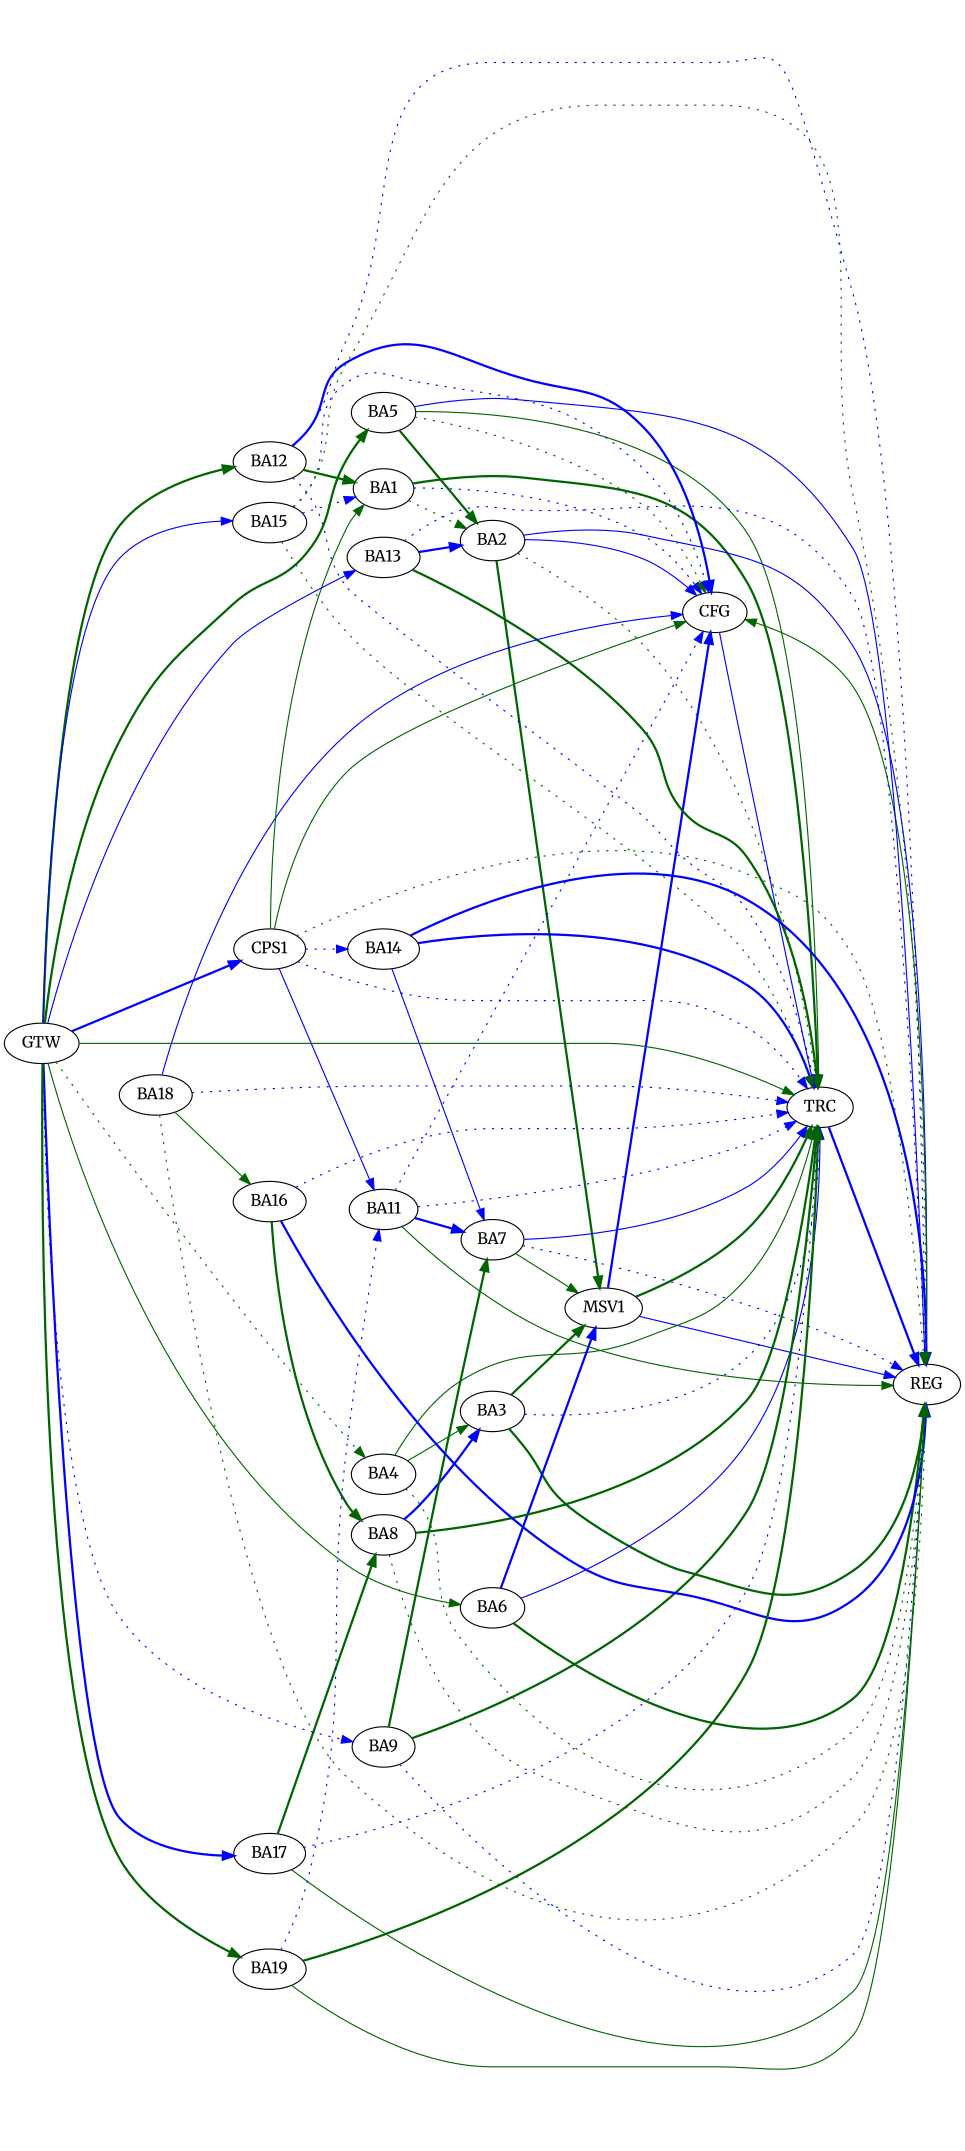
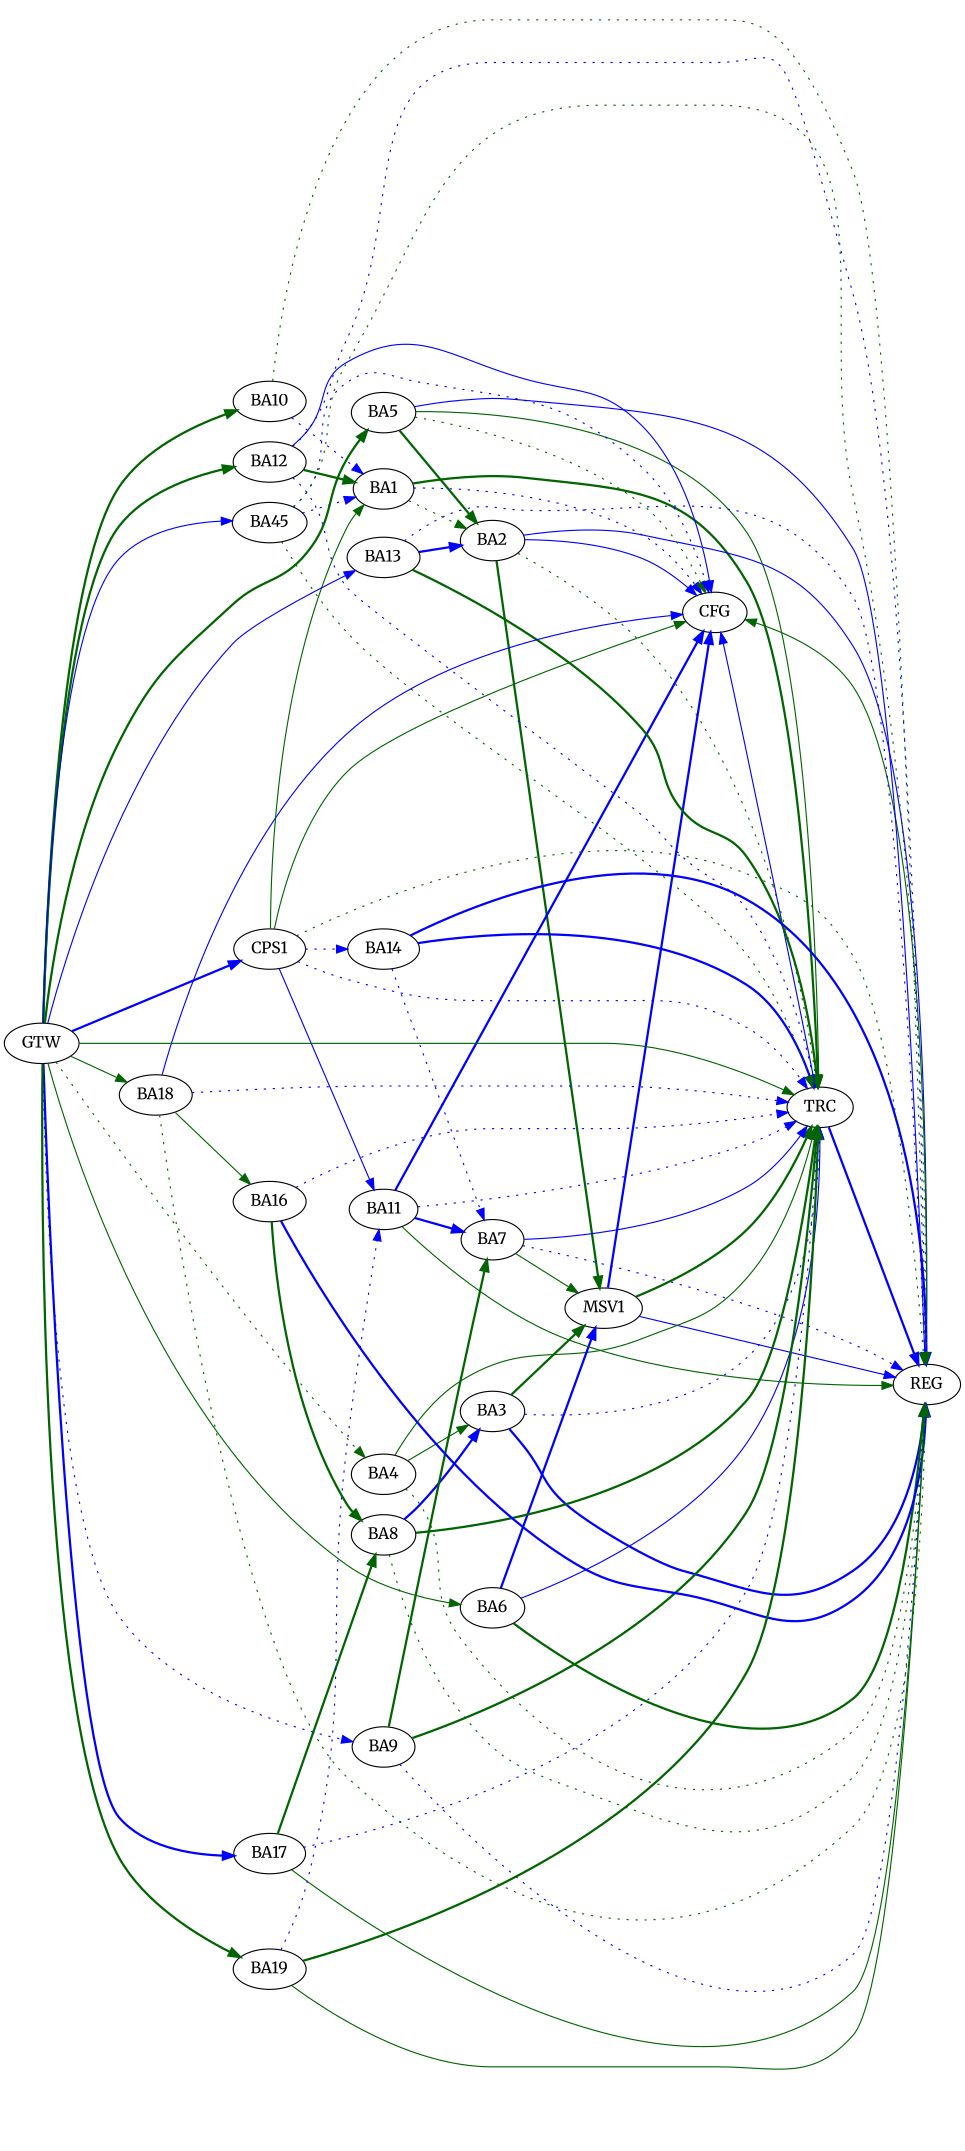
edge "BA12" -> "CFG": style bold -> solid
node "BA10": added
node "BA15": label "BA15" -> "BA45"
edge "CFG" -> "TRC": reversed
edge "BA11" -> "CFG": style dotted -> bold
edge "GTW" -> "BA18": added
edge "BA14" -> "BA7": style solid -> dotted
edge "BA3" -> "REG": color darkgreen -> blue
